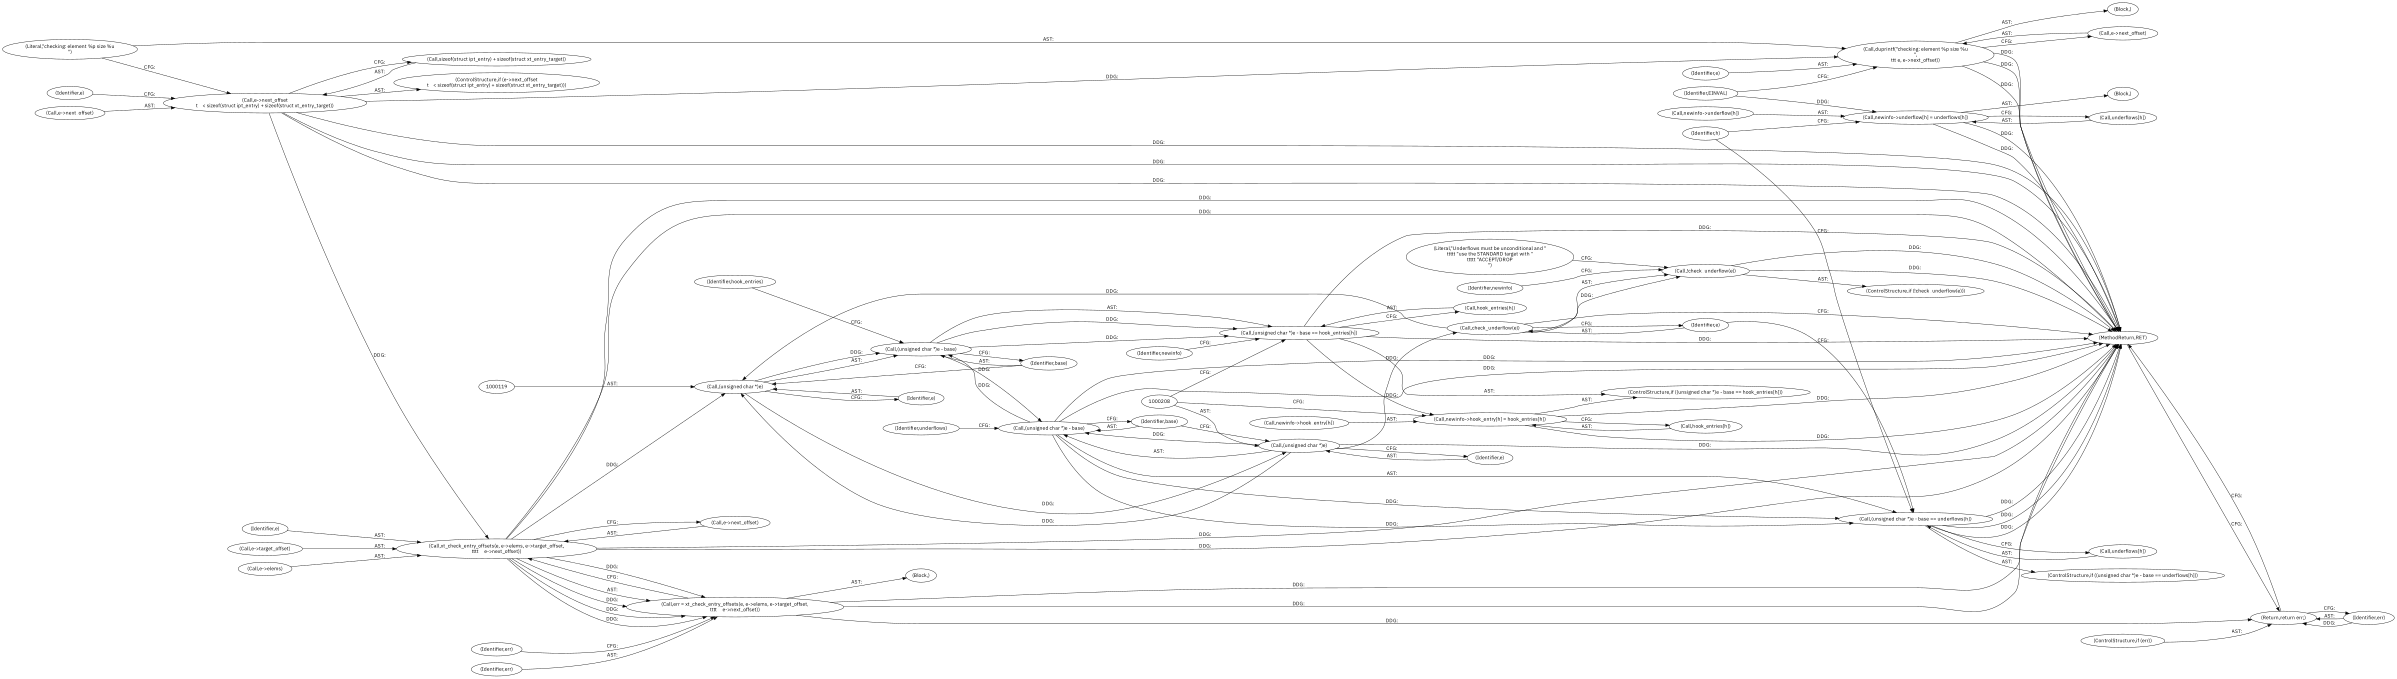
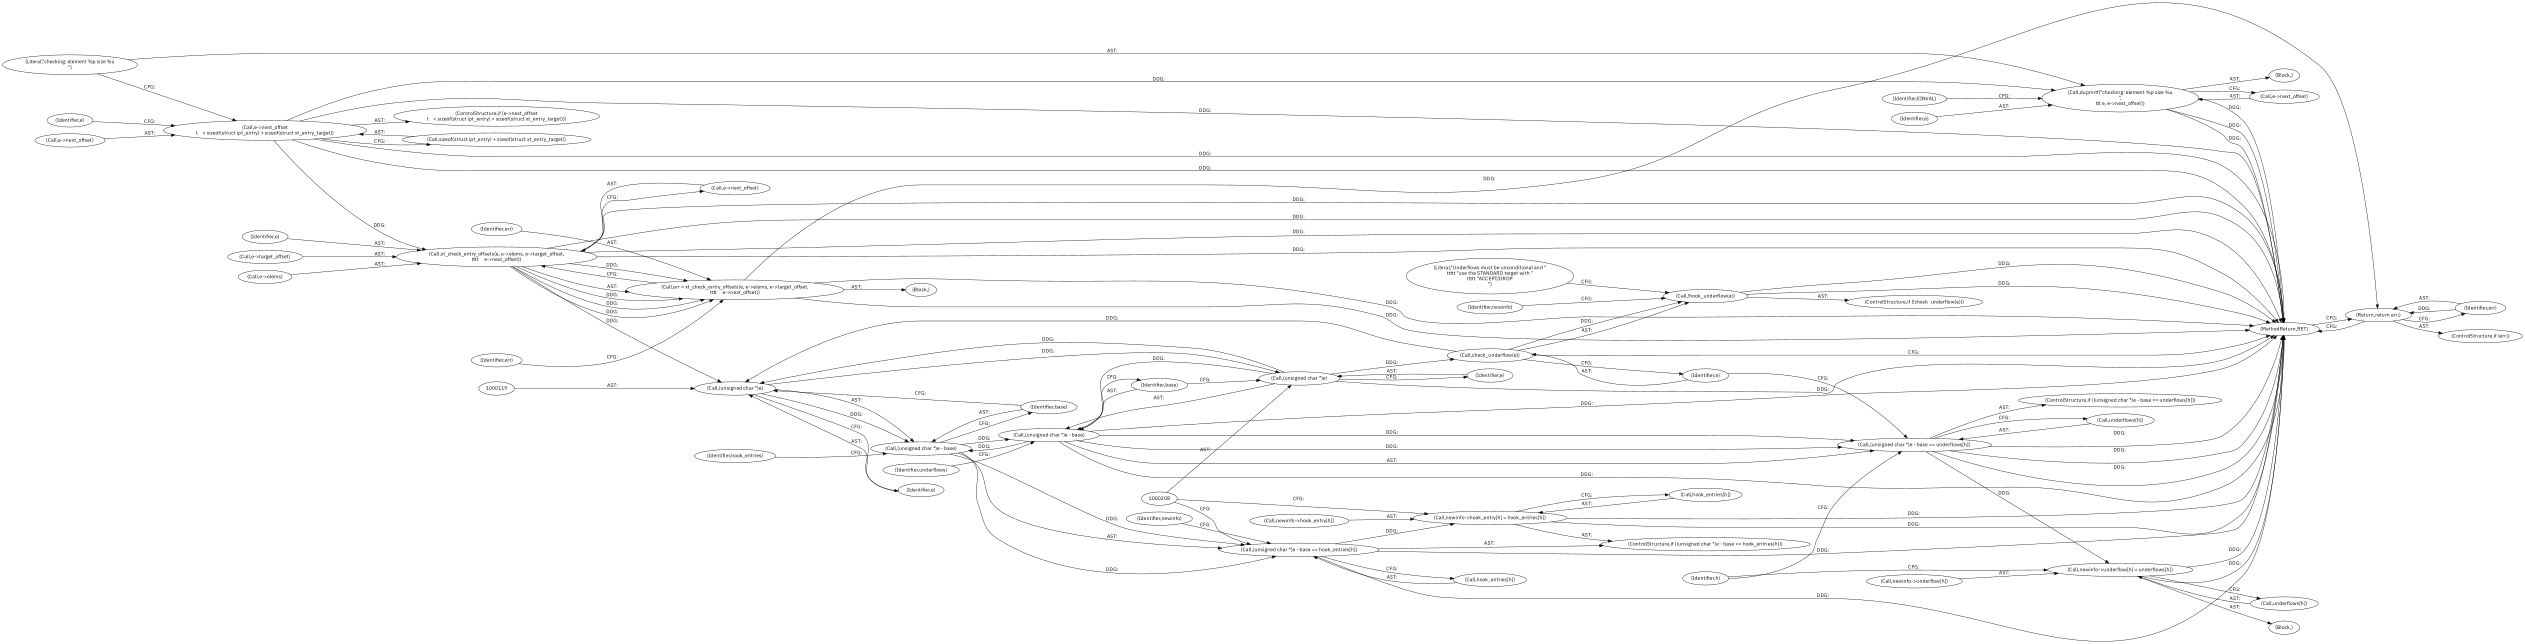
edge "(Identifier,EINVAL)" -> "(Call,newinfo->underflow[h] = underflows[h])": now "(Call,(unsigned char *)e - base == underflows[h])" -> "(Call,newinfo->underflow[h] = underflows[h])"
node "(Call,!check_underflow(e))": label "(Call,!check_underflow(e))" -> "(Call,!hook_underflow(e))"
edge "(ControlStructure,if (err))" -> "(Return,return err;)": reversed
